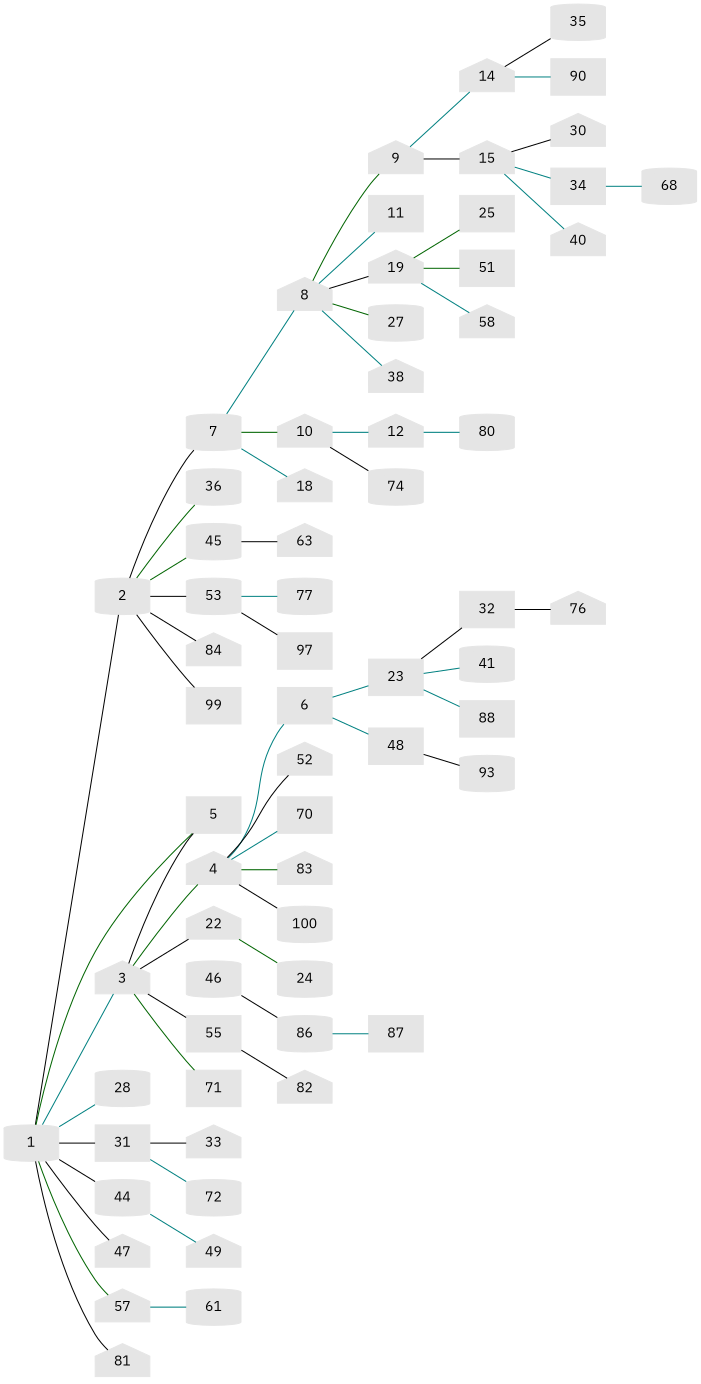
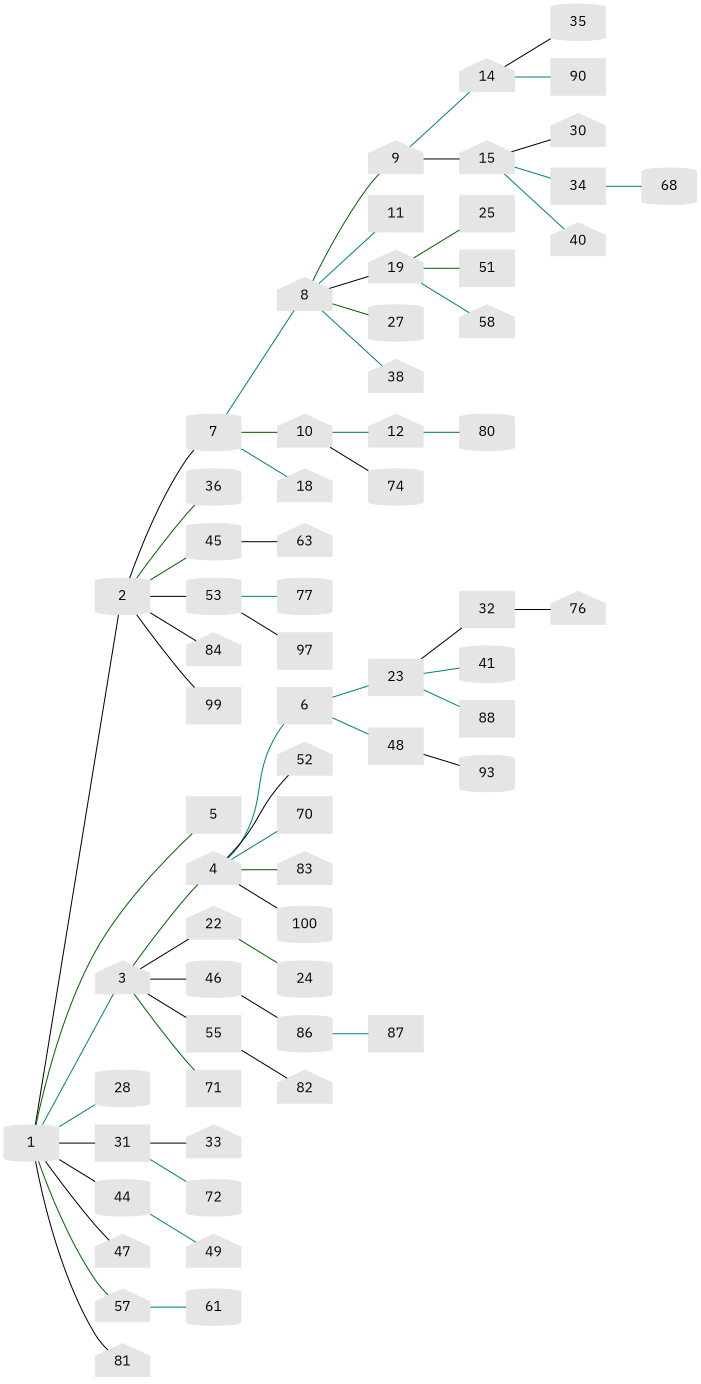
edge "5" -- "3": now "46" -- "3"
